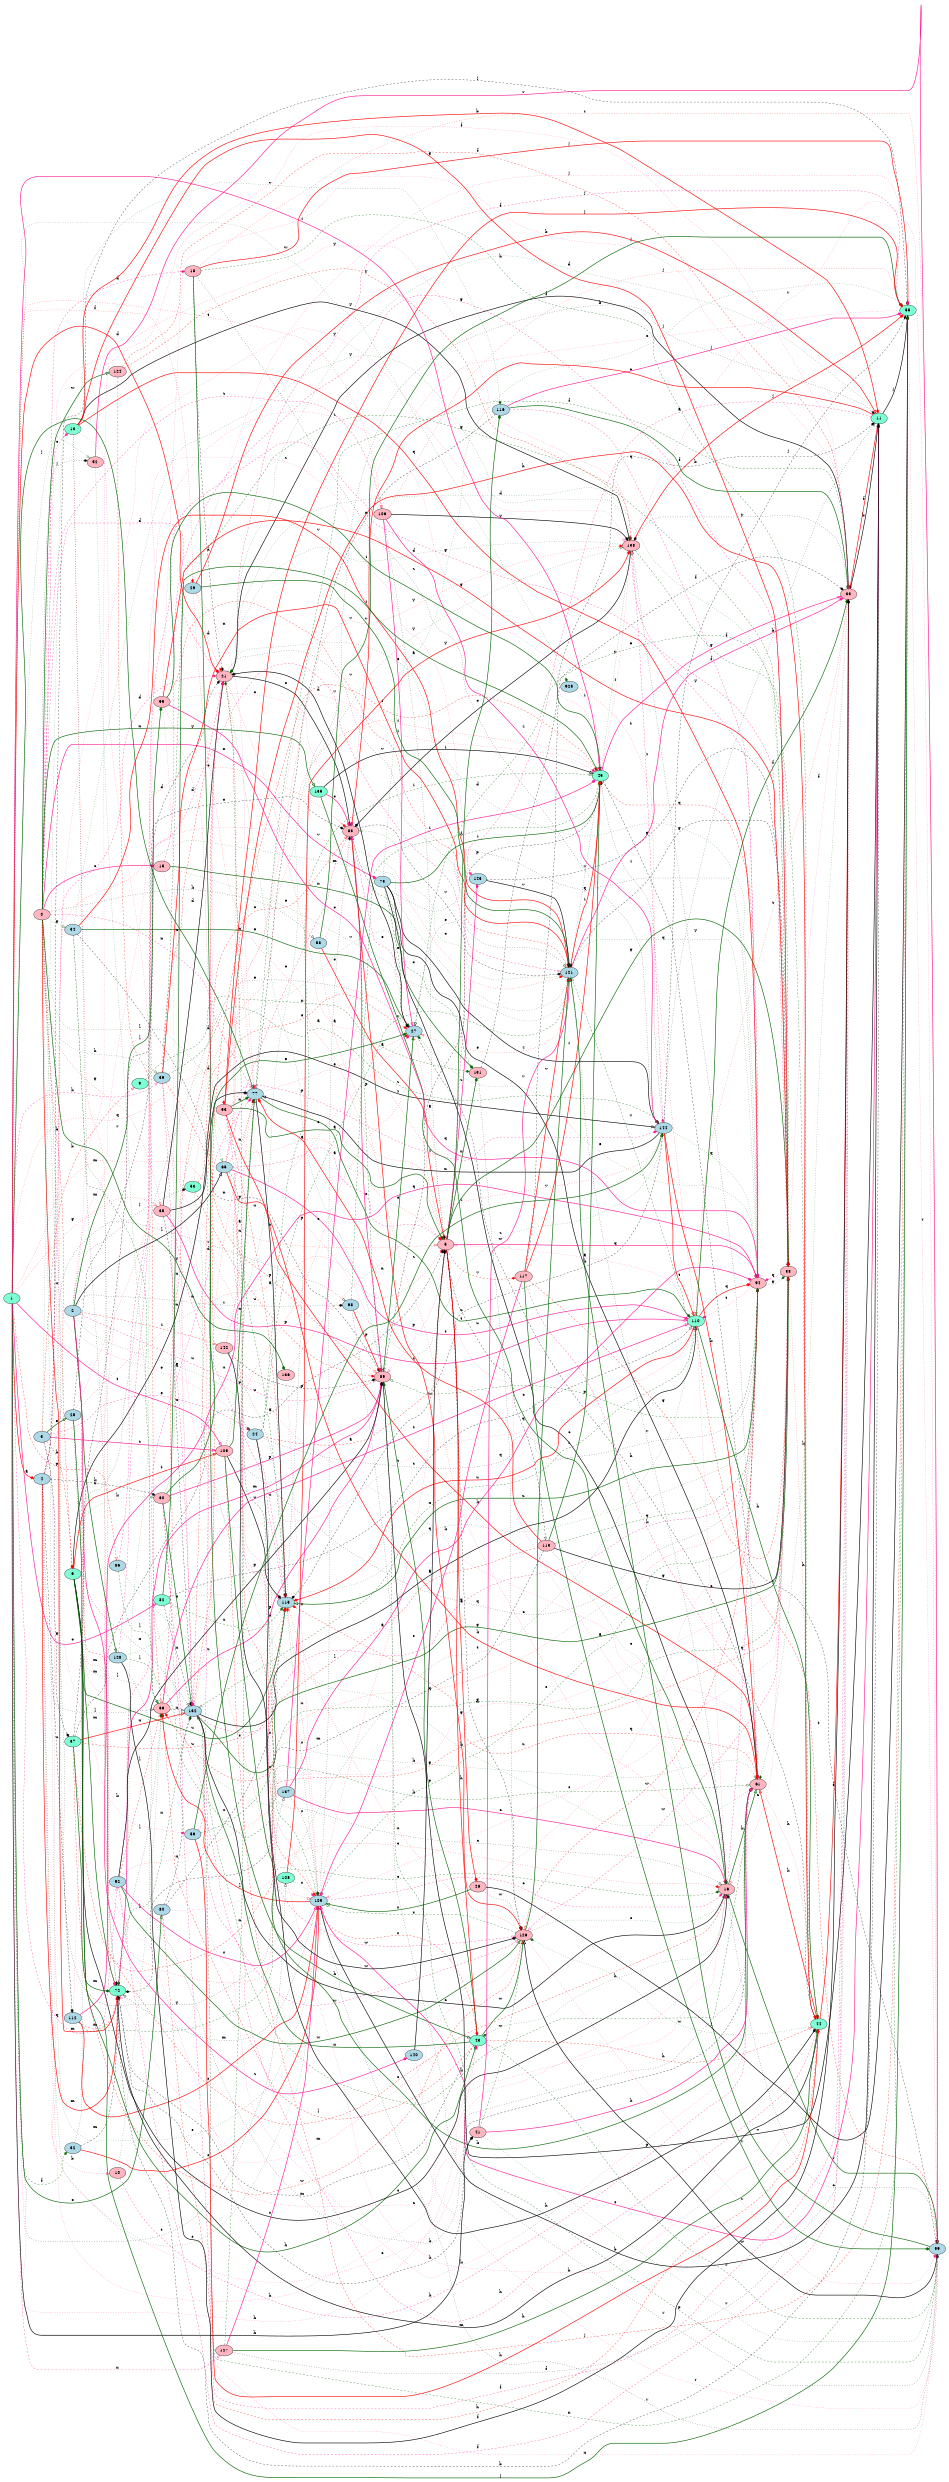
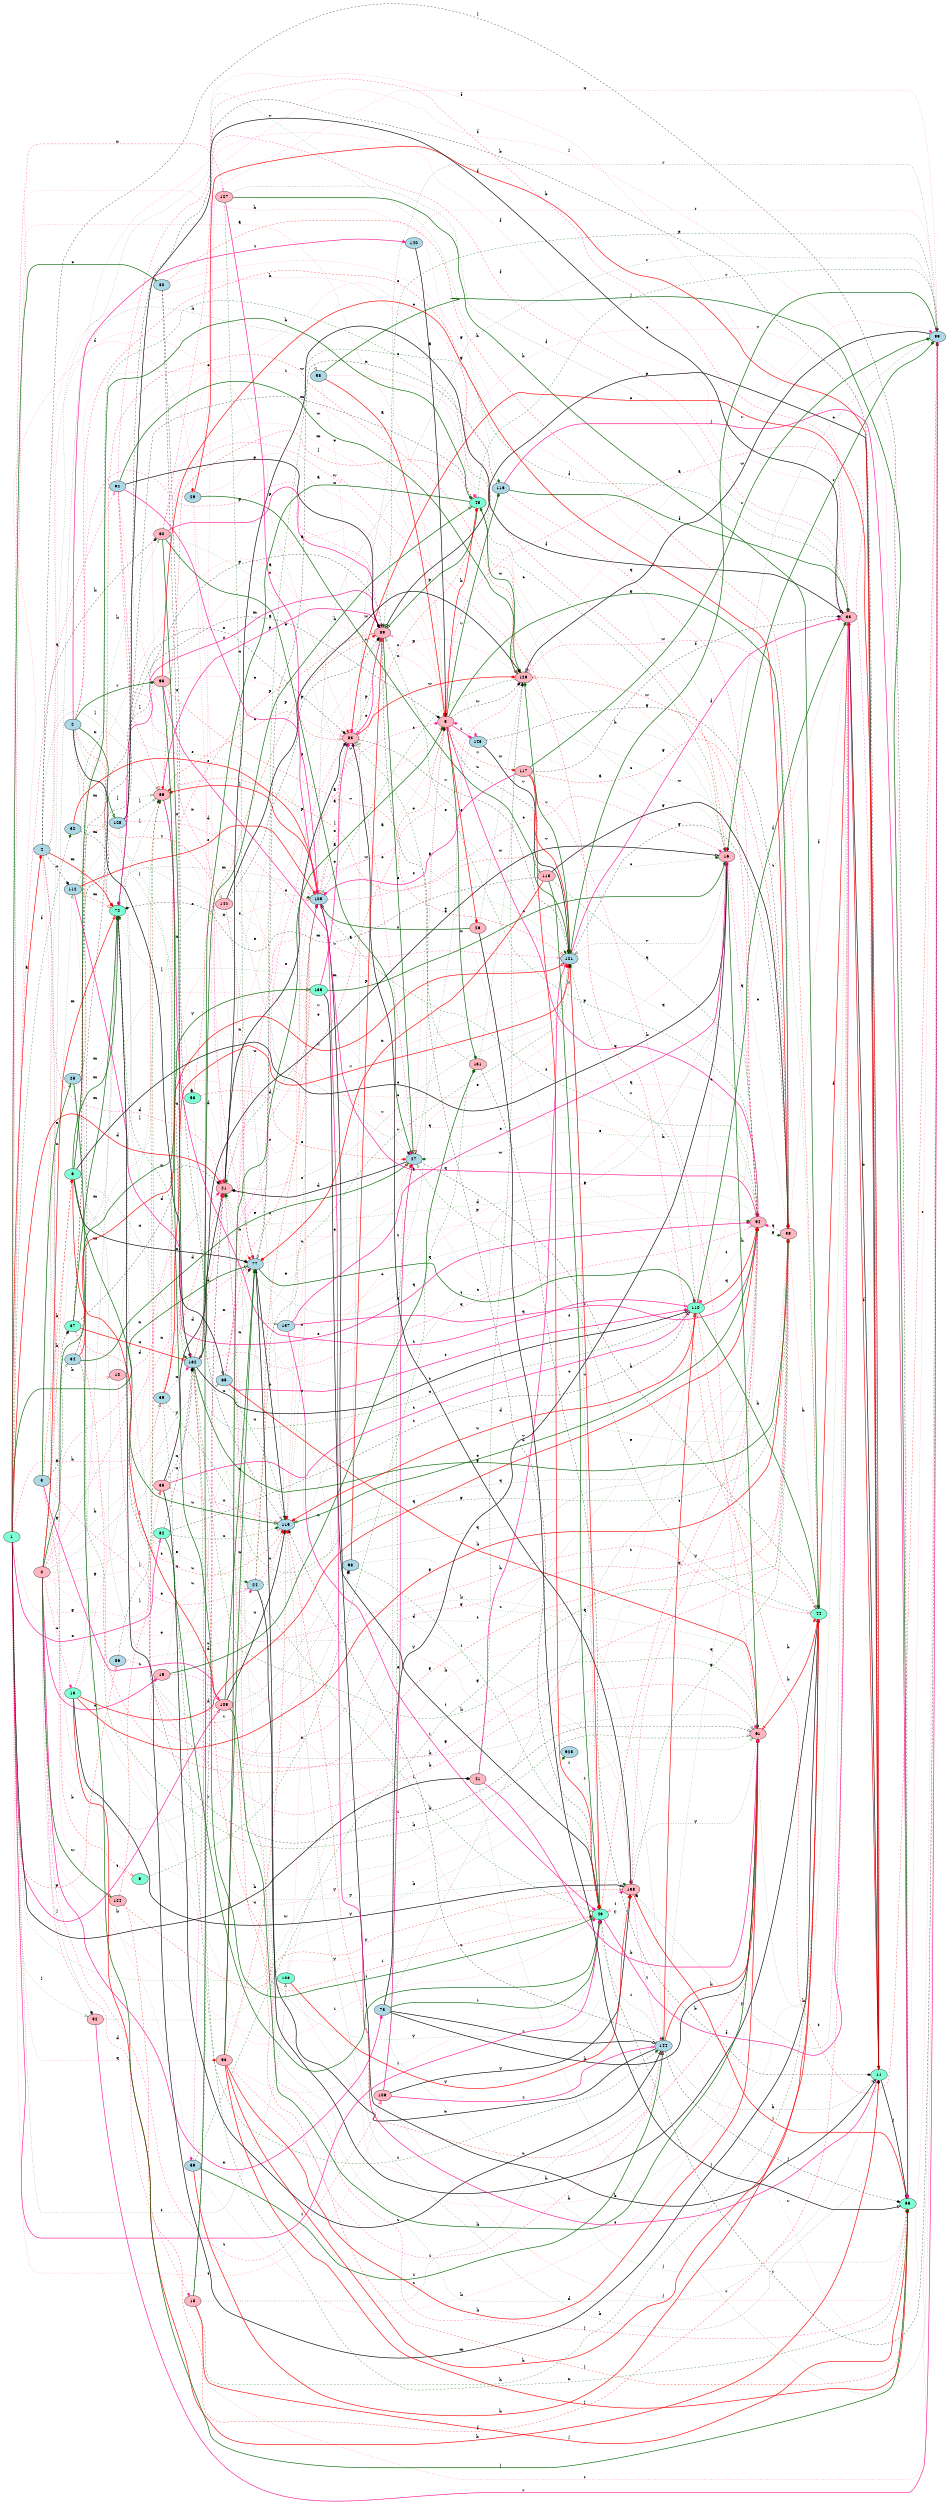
node "136": removed
